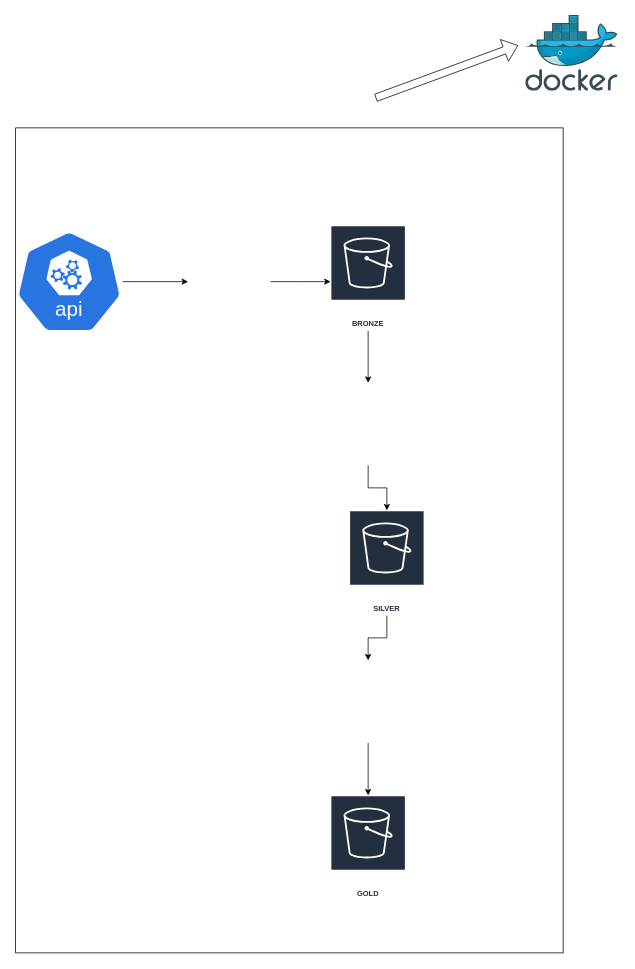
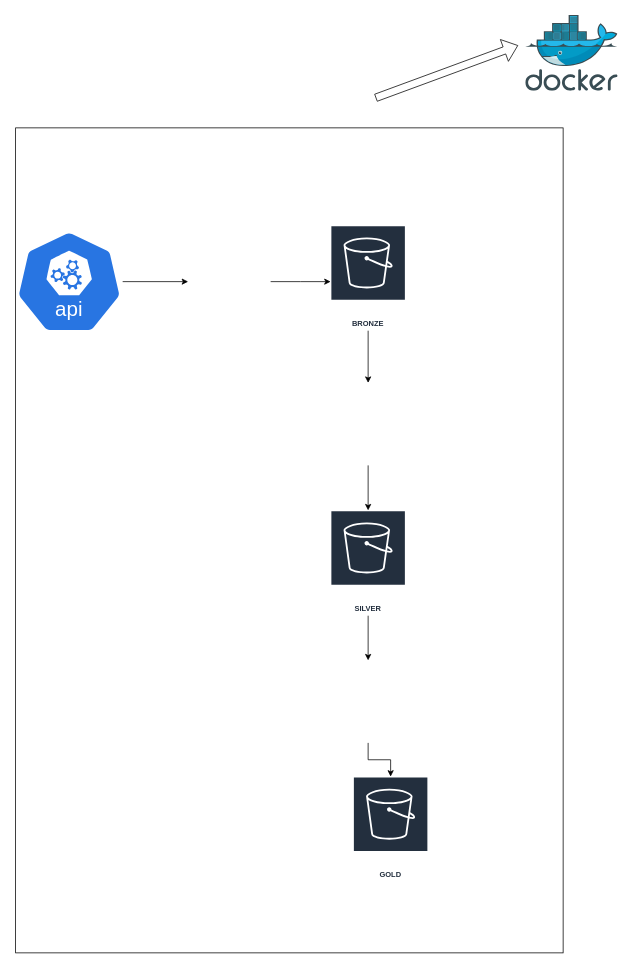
node "SILVER": moved (387, 563) -> (368, 563)
node "GOLD": moved (368, 848) -> (390, 829)
